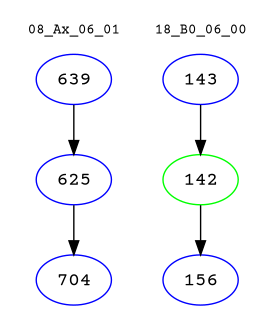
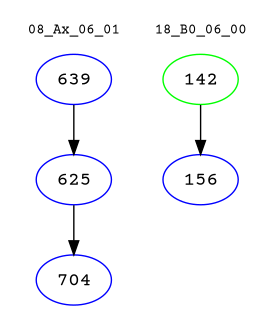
node "143": removed
